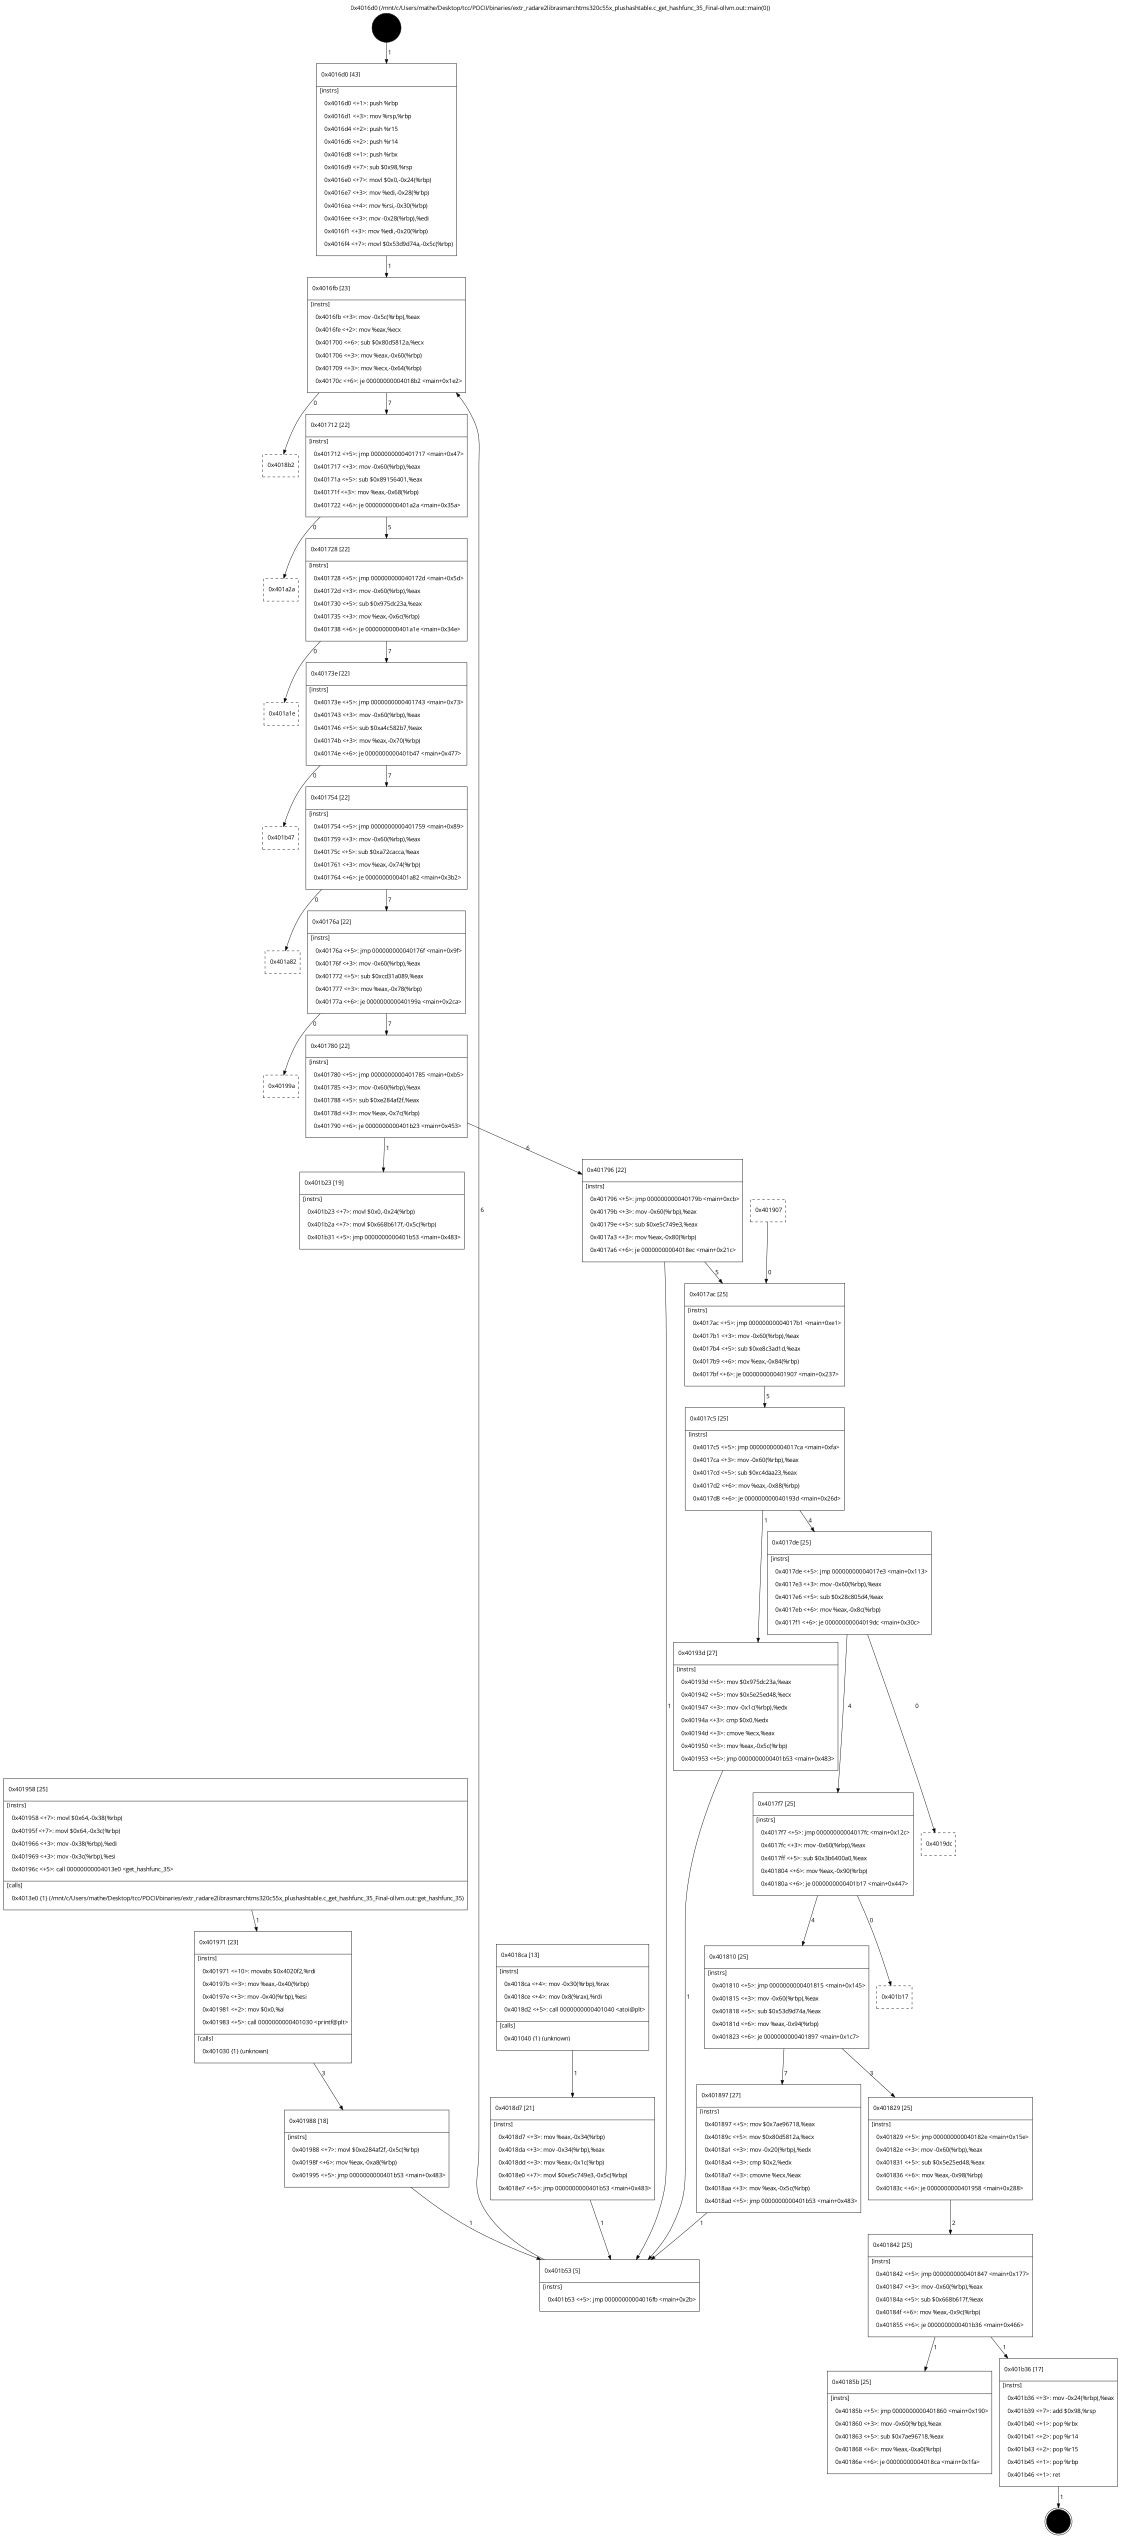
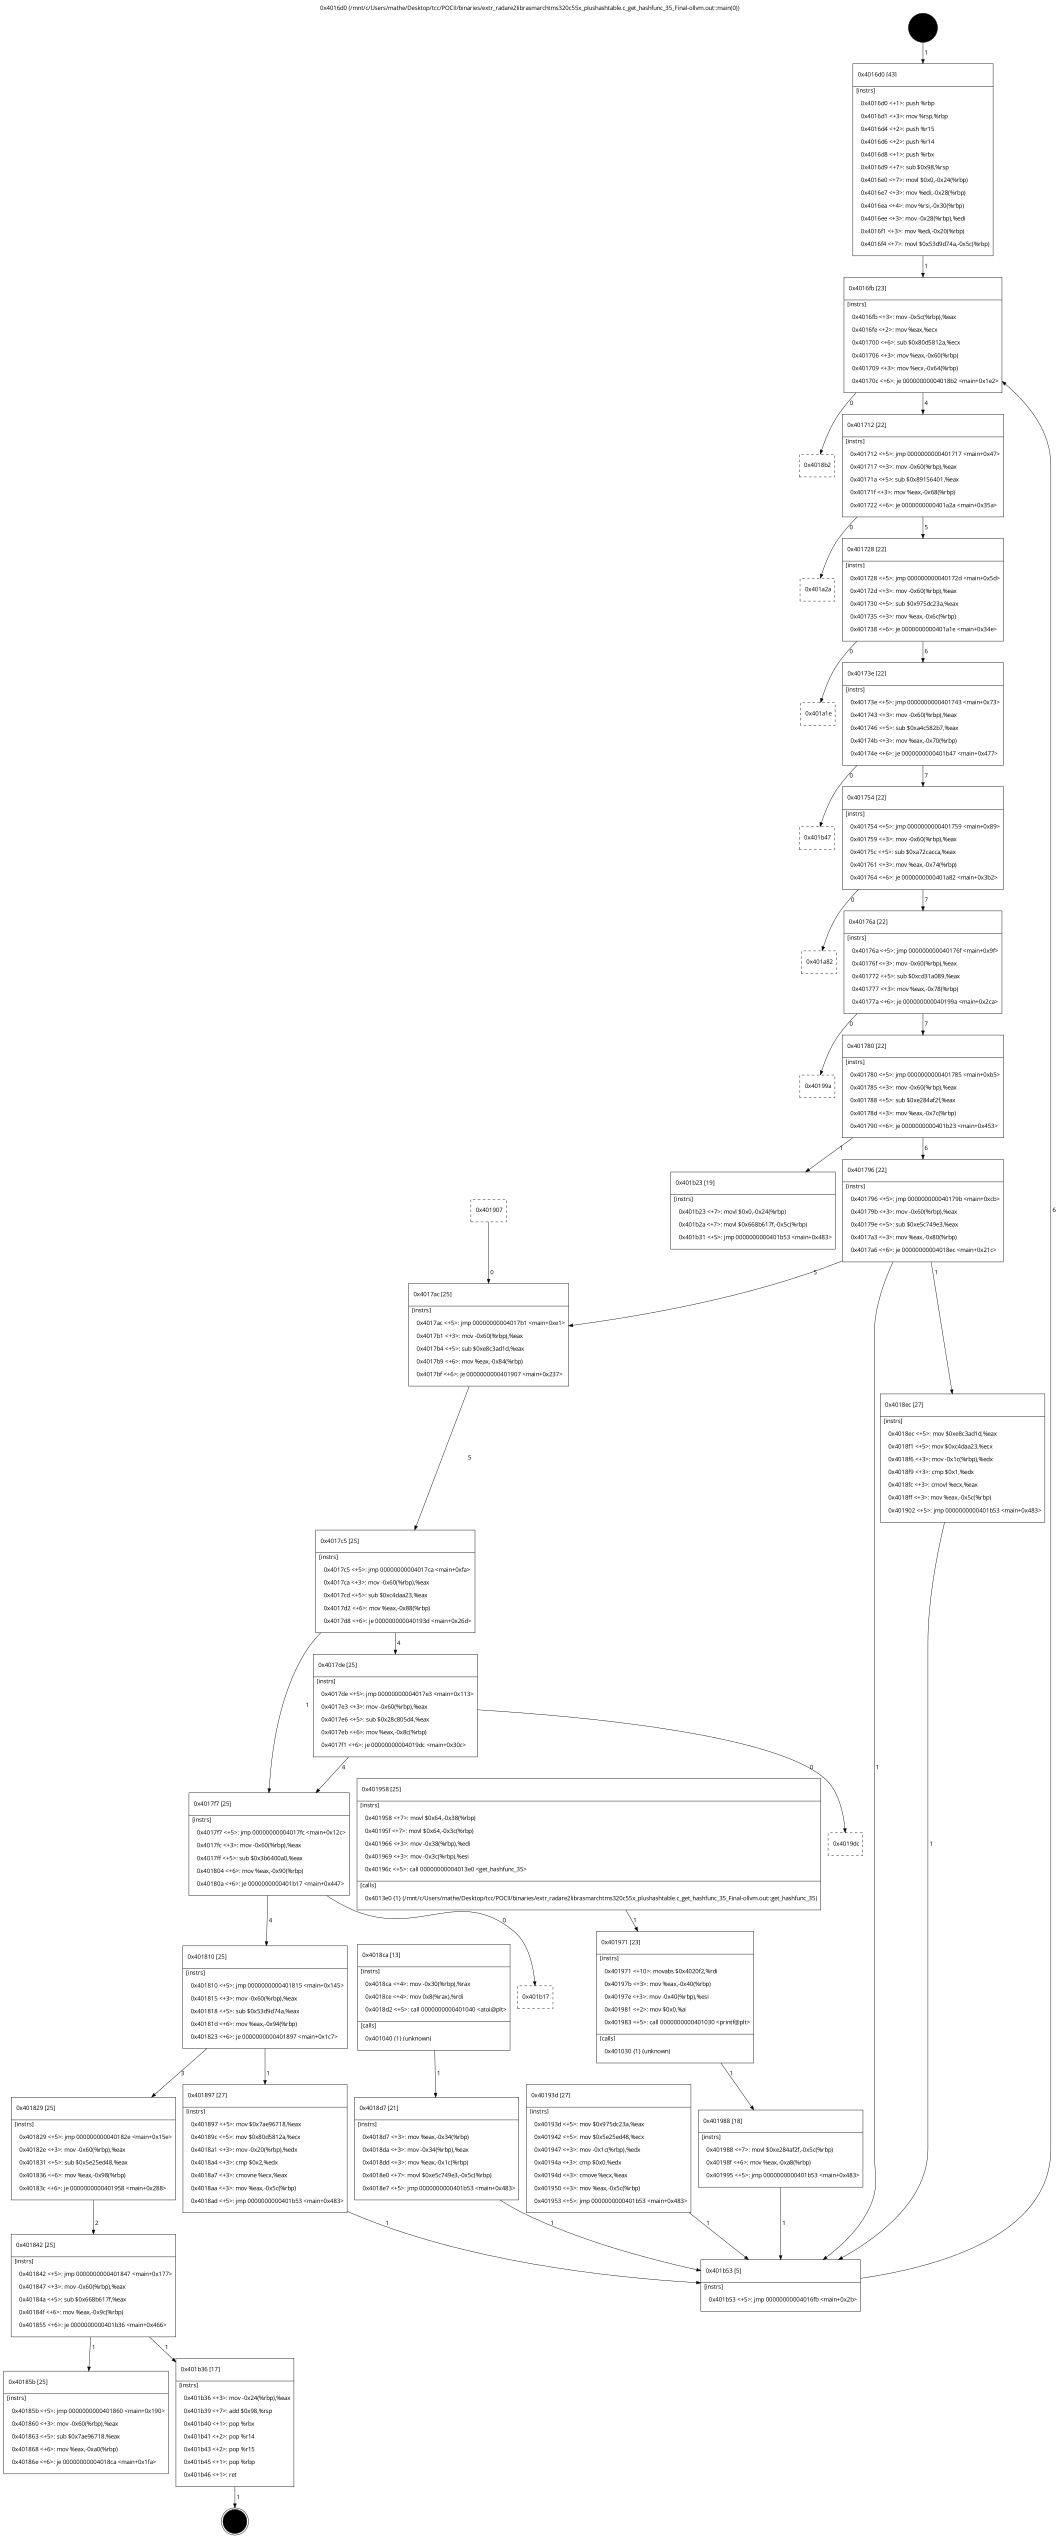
edge "0x4016fb [23]" -> "0x401712 [22]": label " 7" -> " 4"
edge "0x401728 [22]" -> "0x40173e [22]": label " 7" -> " 6"
node "0x4018ec [27]": added
edge "0x4017c5 [25]" -> "0x40193d [27]": now "0x4017c5 [25]" -> "0x4017f7 [25]"
edge "0x401971 [23]" -> "0x401988 [18]": label " 3" -> " 1"
edge "0x401810 [25]" -> "0x401897 [27]": label " 7" -> " 1"
